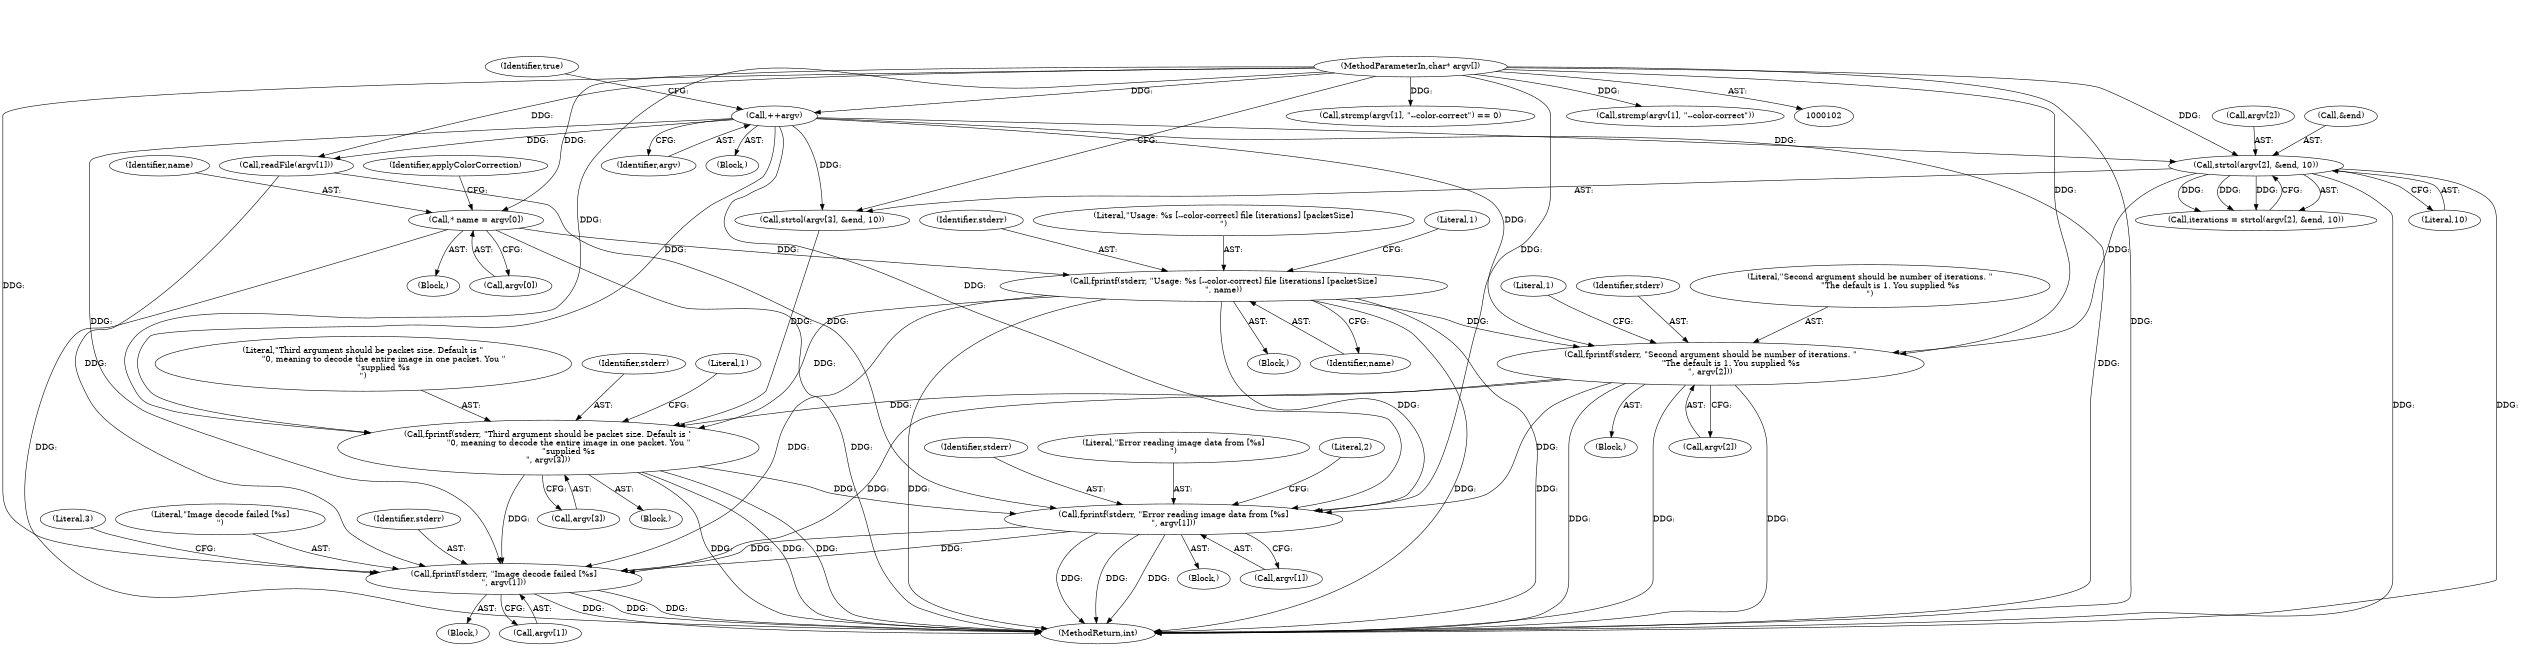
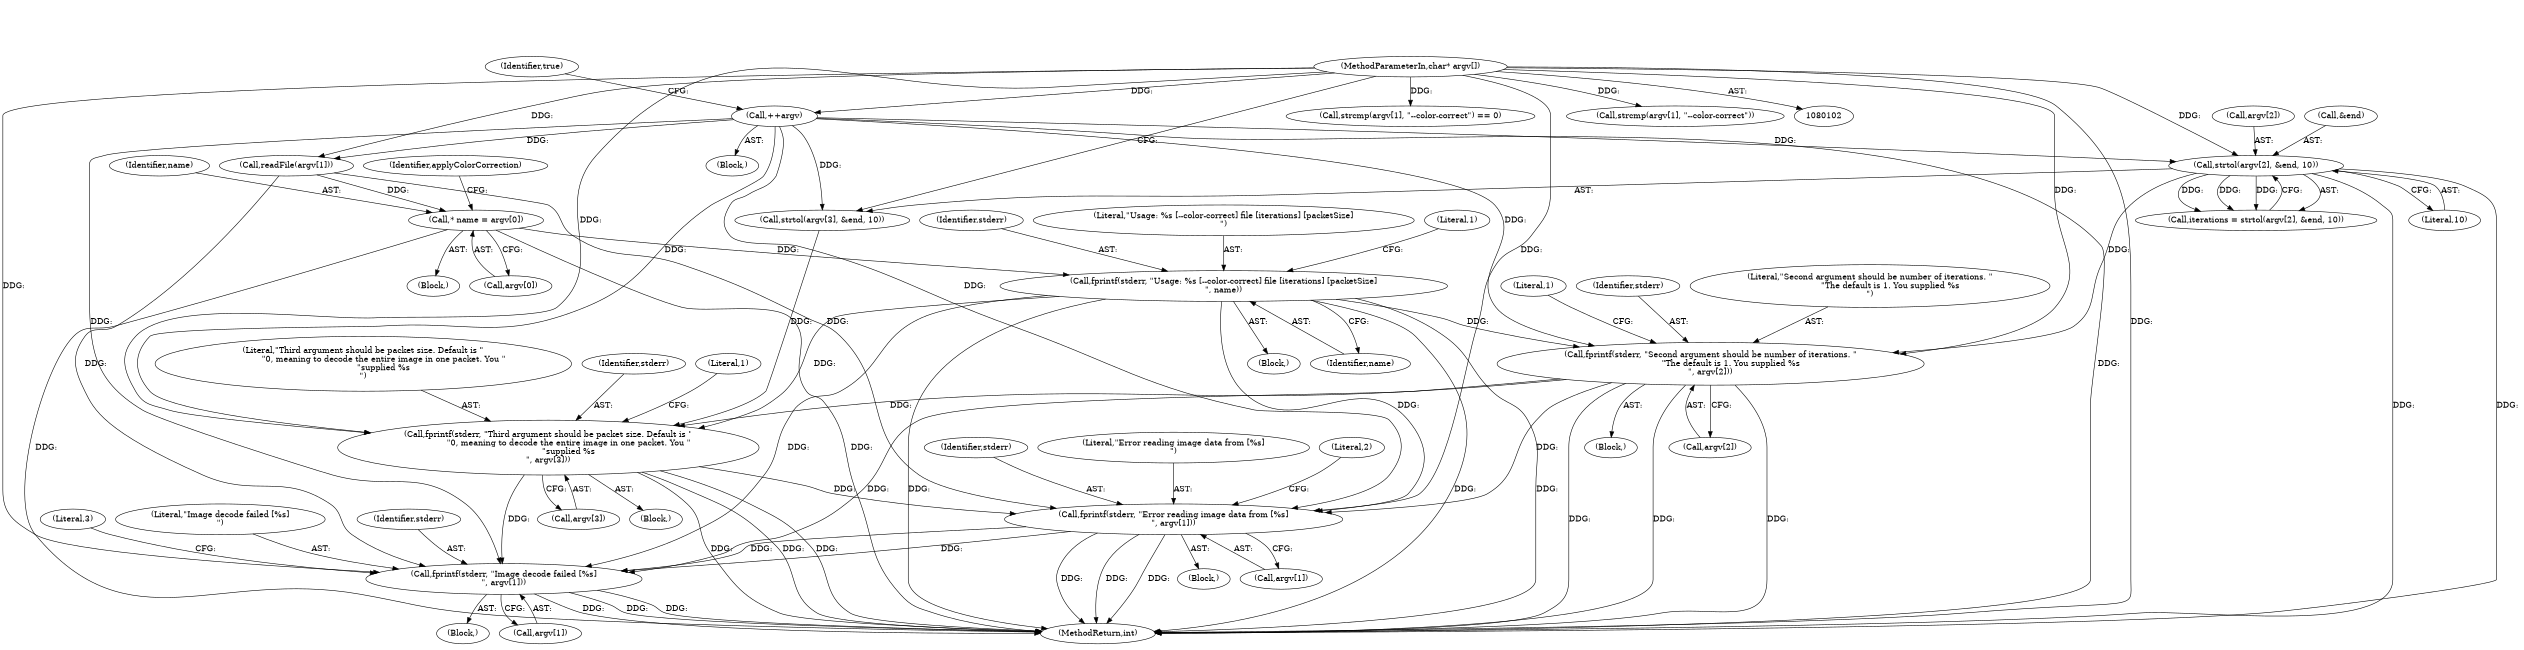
edge "(MethodParameterIn,char* argv[])" -> "(Call,* name = argv[0])": now "(Call,readFile(argv[1]))" -> "(Call,* name = argv[0])"
node "1000102": label "1000102" -> "1080102"
node "(Identifier,argv)": removed
